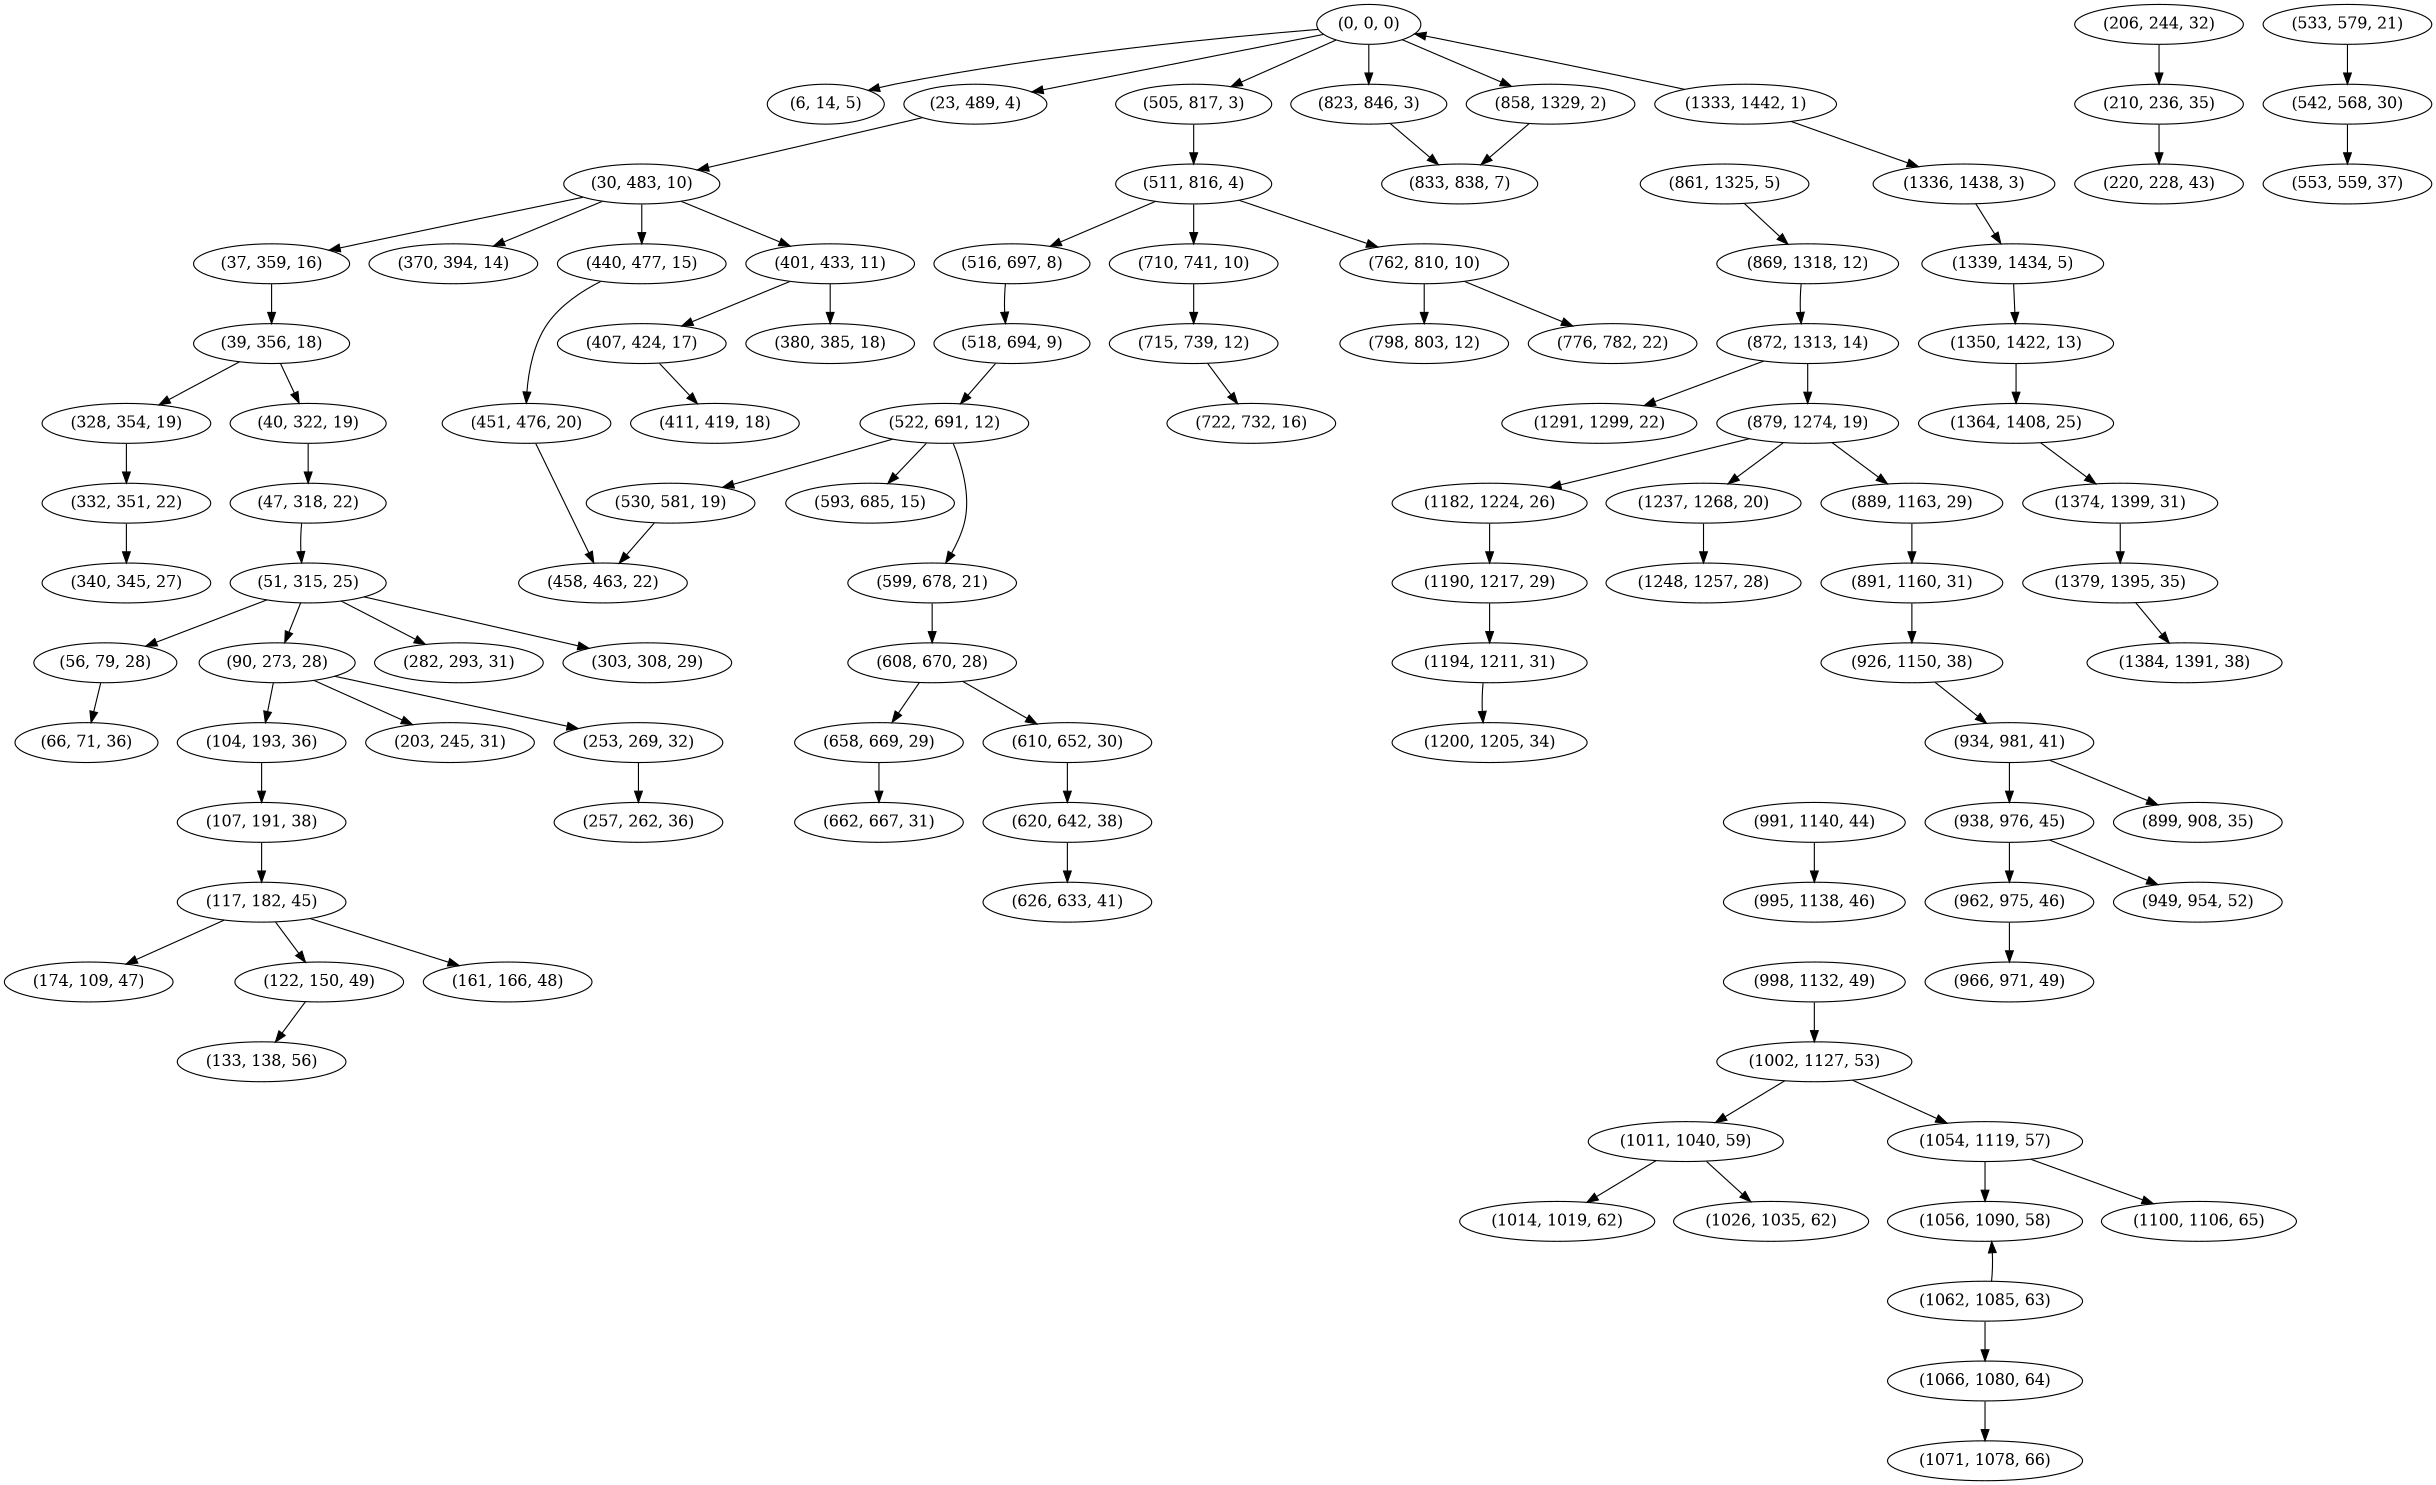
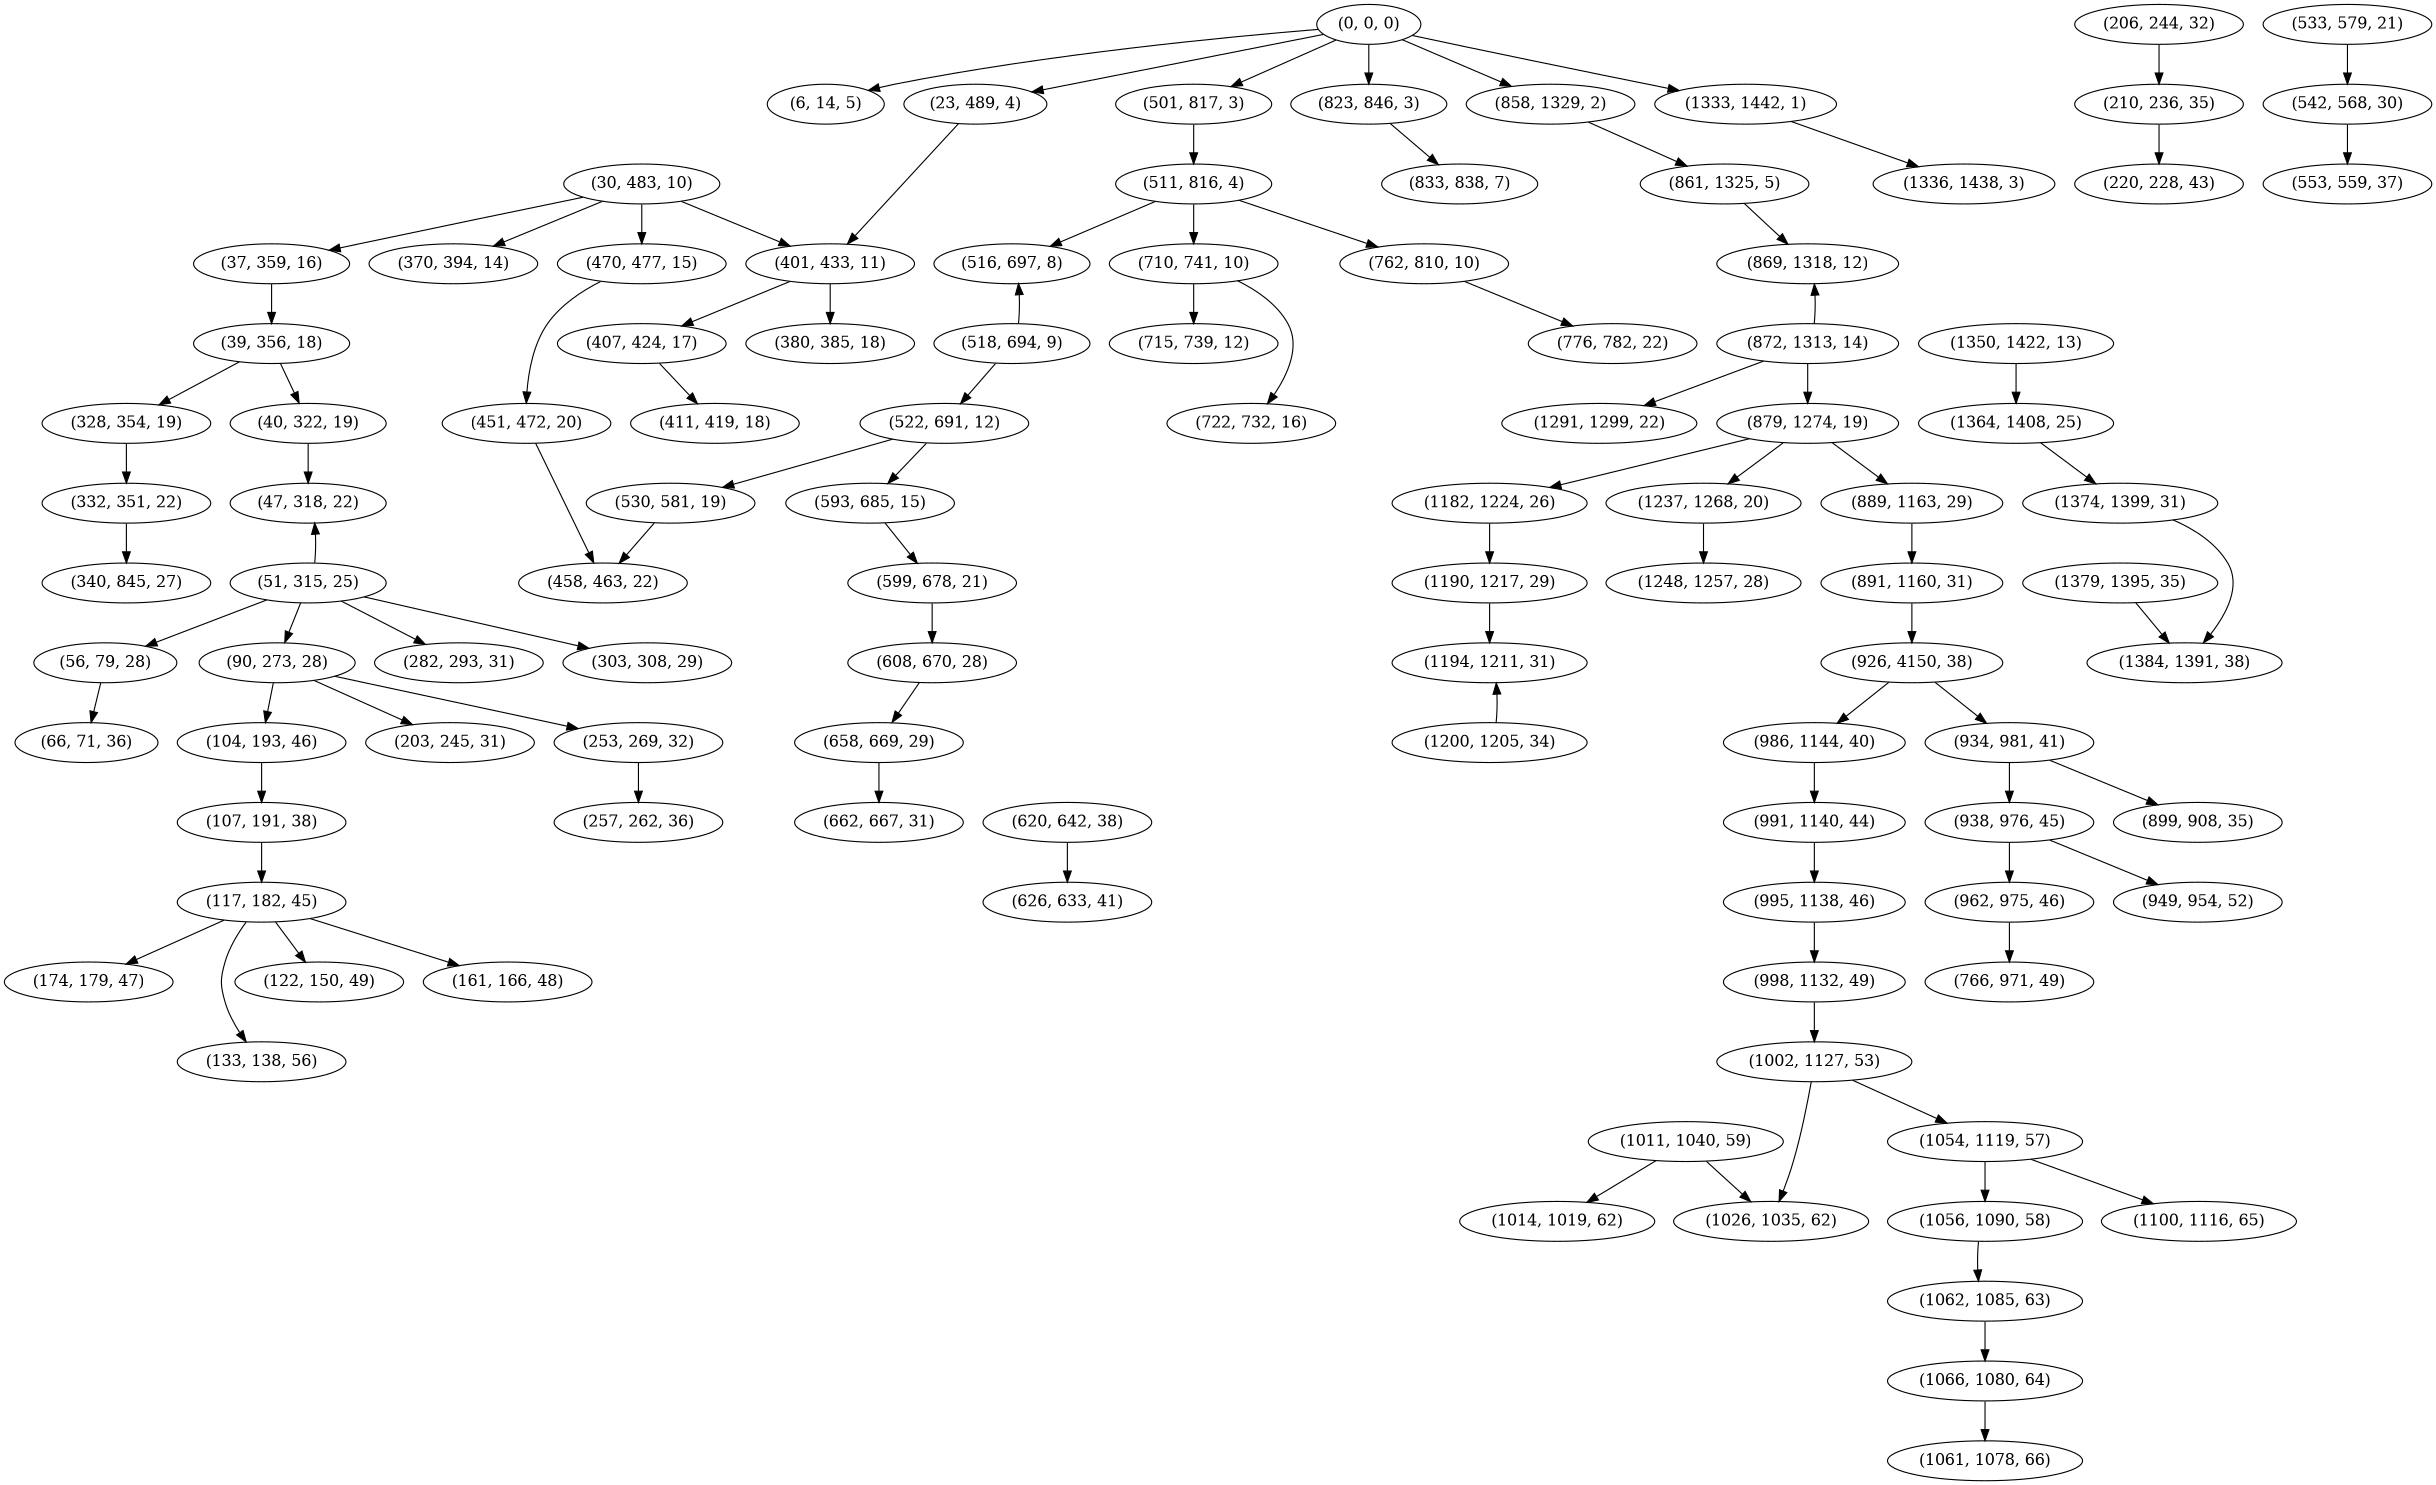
edge "(1333, 1442, 1)" -> "(0, 0, 0)": reversed
node "(505, 817, 3)": label "(505, 817, 3)" -> "(501, 817, 3)"
edge "(858, 1329, 2)" -> "(833, 838, 7)": now "(858, 1329, 2)" -> "(861, 1325, 5)"
edge "(23, 489, 4)" -> "(30, 483, 10)": now "(23, 489, 4)" -> "(401, 433, 11)"
node "(440, 477, 15)": label "(440, 477, 15)" -> "(470, 477, 15)"
node "(1339, 1434, 5)": removed
edge "(516, 697, 8)" -> "(518, 694, 9)": reversed
edge "(869, 1318, 12)" -> "(872, 1313, 14)": reversed
node "(798, 803, 12)": removed
edge "(715, 739, 12)" -> "(722, 732, 16)": now "(710, 741, 10)" -> "(722, 732, 16)"
node "(451, 476, 20)": label "(451, 476, 20)" -> "(451, 472, 20)"
edge "(522, 691, 12)" -> "(599, 678, 21)": now "(593, 685, 15)" -> "(599, 678, 21)"
edge "(47, 318, 22)" -> "(51, 315, 25)": reversed
edge "(1374, 1399, 31)" -> "(1379, 1395, 35)": now "(1374, 1399, 31)" -> "(1384, 1391, 38)"
node "(340, 345, 27)": label "(340, 345, 27)" -> "(340, 845, 27)"
node "(926, 1150, 38)": label "(926, 1150, 38)" -> "(926, 4150, 38)"
edge "(1194, 1211, 31)" -> "(1200, 1205, 34)": reversed
node "(104, 193, 36)": label "(104, 193, 36)" -> "(104, 193, 46)"
node "(610, 652, 30)": removed
node "(986, 1144, 40)": added
edge "(995, 1138, 46)" -> "(998, 1132, 49)": added
node "(174, 109, 47)": label "(174, 109, 47)" -> "(174, 179, 47)"
node "(966, 971, 49)": label "(966, 971, 49)" -> "(766, 971, 49)"
edge "(122, 150, 49)" -> "(133, 138, 56)": now "(117, 182, 45)" -> "(133, 138, 56)"
edge "(1002, 1127, 53)" -> "(1011, 1040, 59)": now "(1002, 1127, 53)" -> "(1026, 1035, 62)"
node "(1100, 1106, 65)": label "(1100, 1106, 65)" -> "(1100, 1116, 65)"
edge "(1062, 1085, 63)" -> "(1056, 1090, 58)": reversed
node "(1071, 1078, 66)": label "(1071, 1078, 66)" -> "(1061, 1078, 66)"
